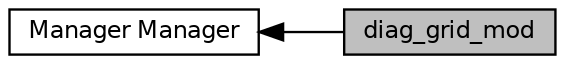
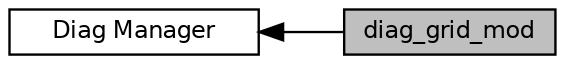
node "Manager Manager": label "Manager Manager" -> "Diag Manager"
